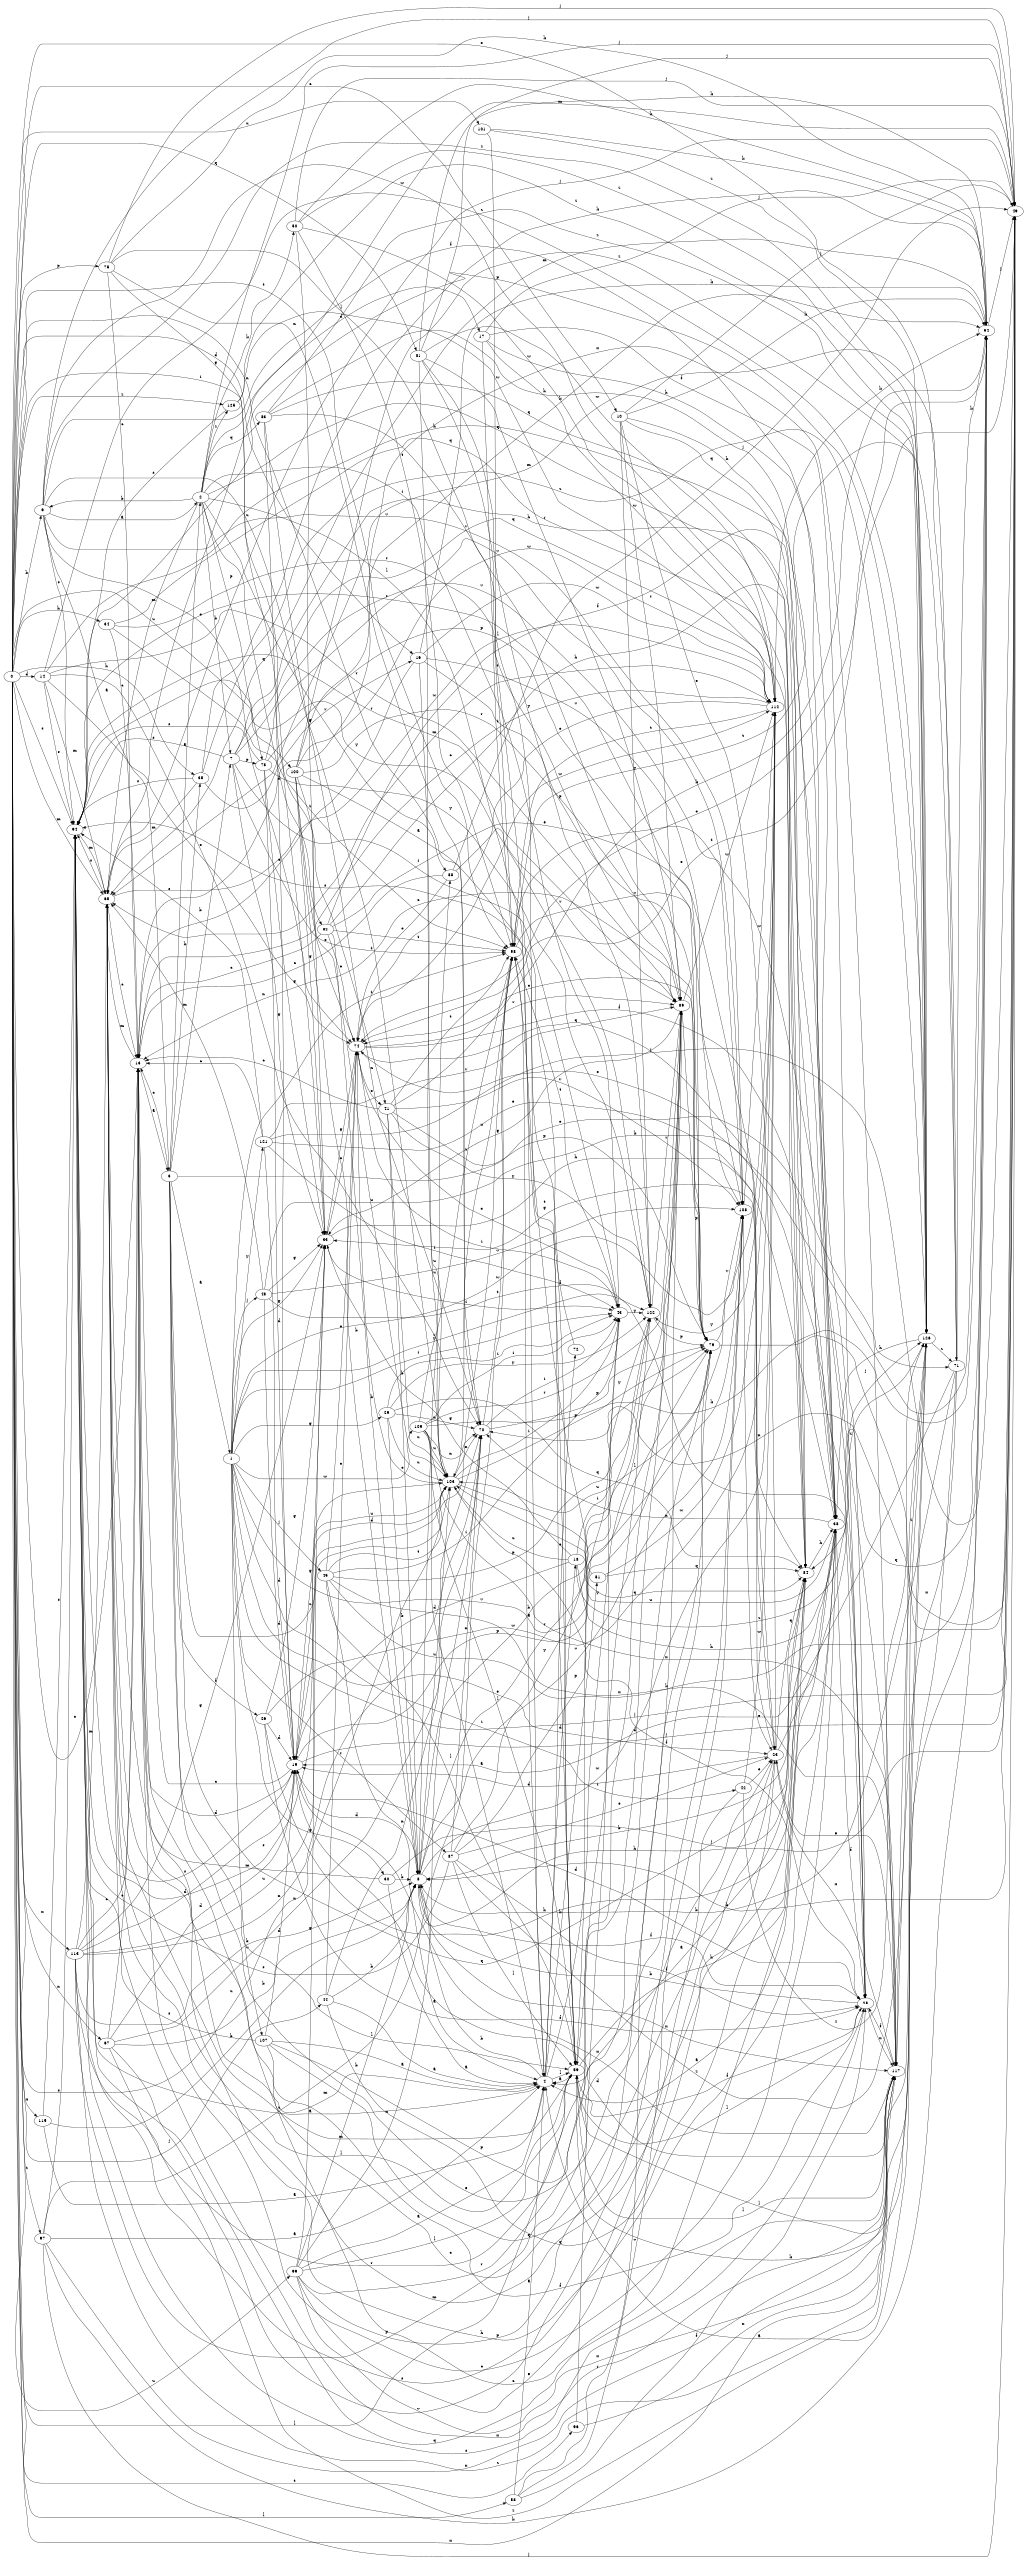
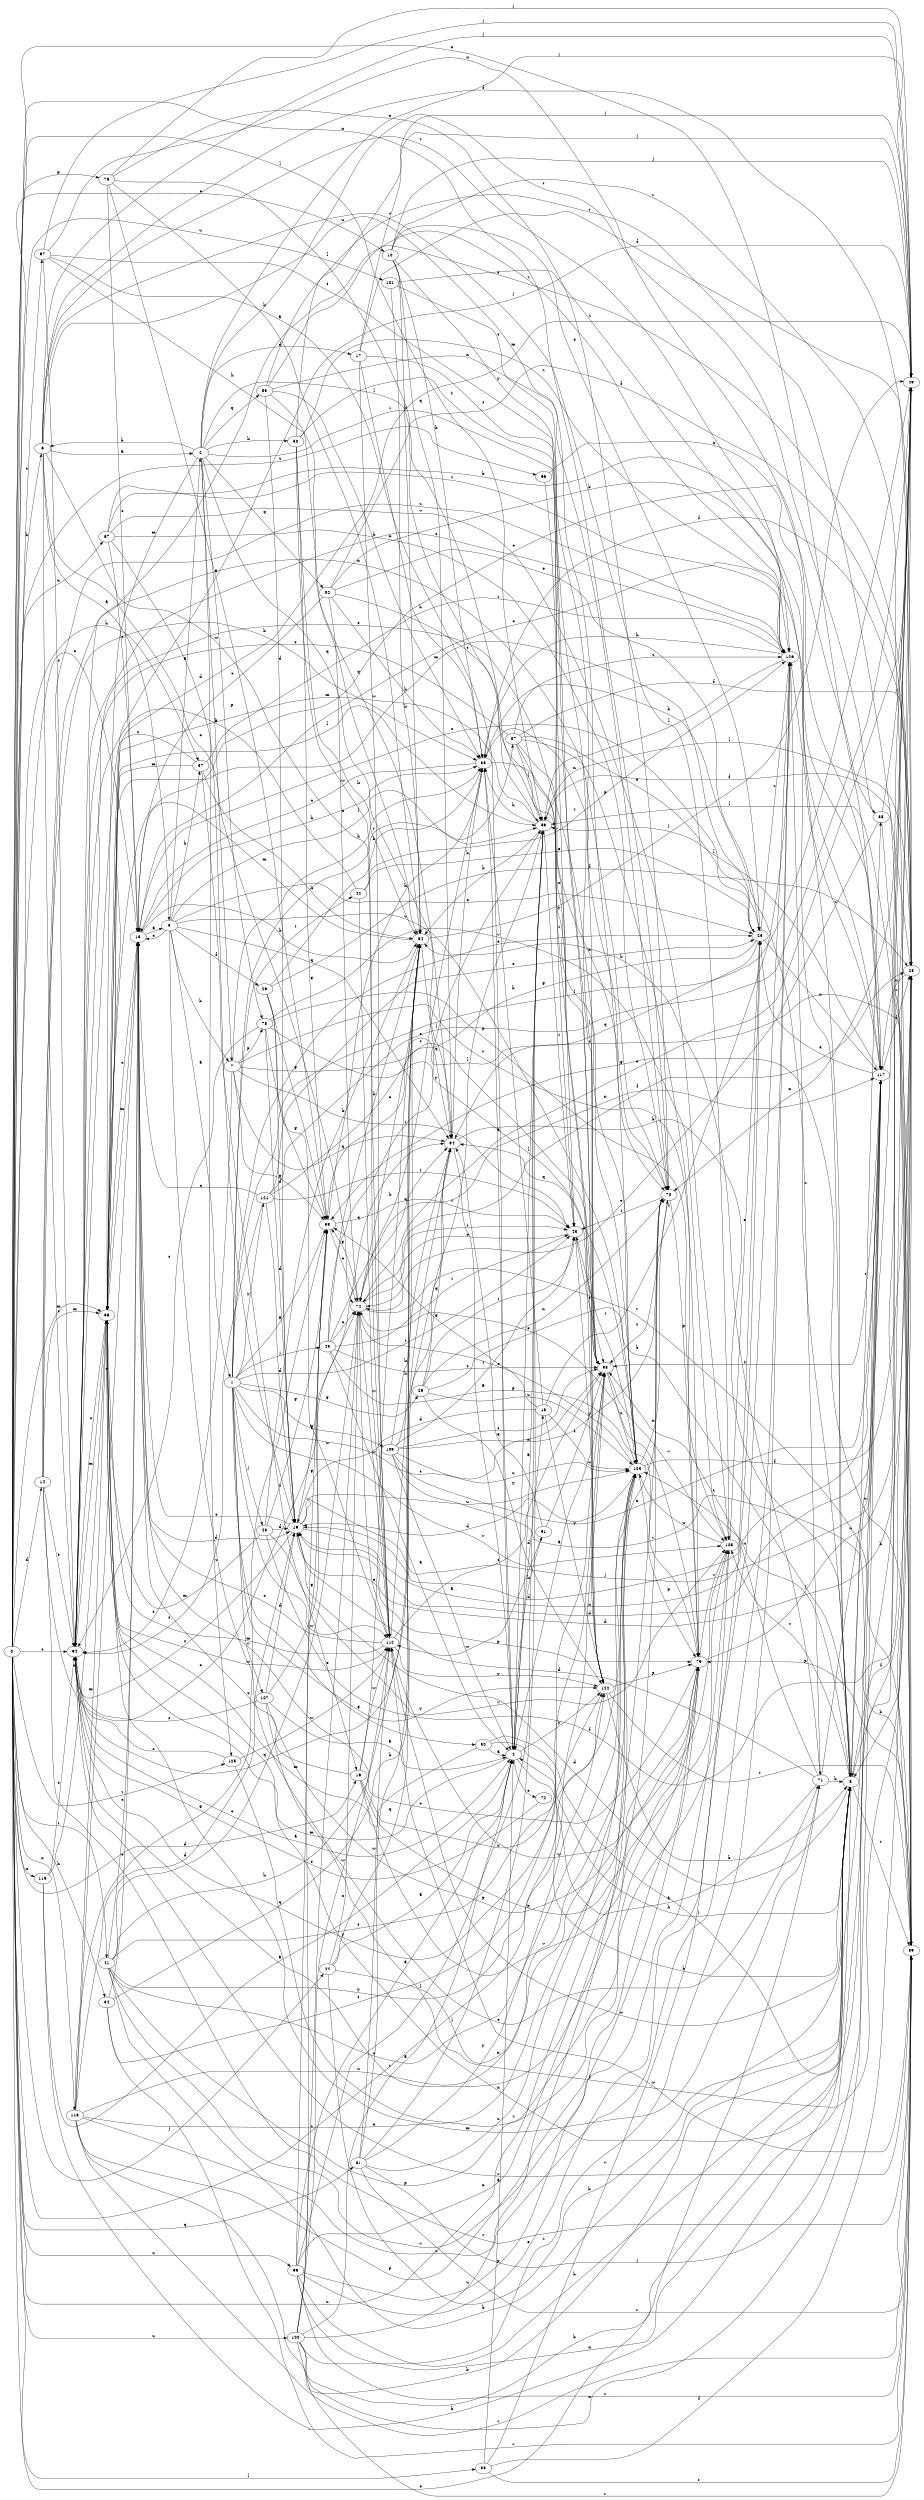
edge "126" -> "94": label "p" -> "s"
node "35": label "35" -> "37"
edge "74" -> "41": reversed
edge "115" -> "65": added, label "m"
